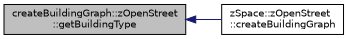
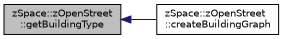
node "createBuildingGraph::zOpenStreet ::getBuildingType": label "createBuildingGraph::zOpenStreet ::getBuildingType" -> "zSpace::zOpenStreet ::getBuildingType"
